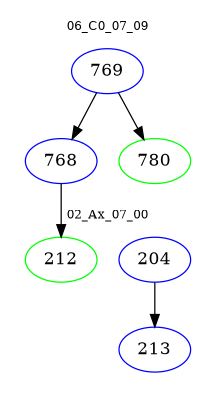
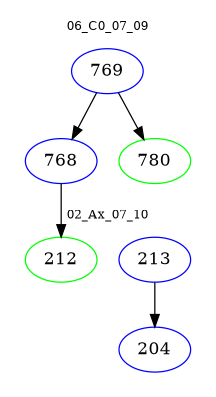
cluster "02_Ax_07_00": label "02_Ax_07_00" -> "02_Ax_07_10"
edge "204" -> "213": reversed
